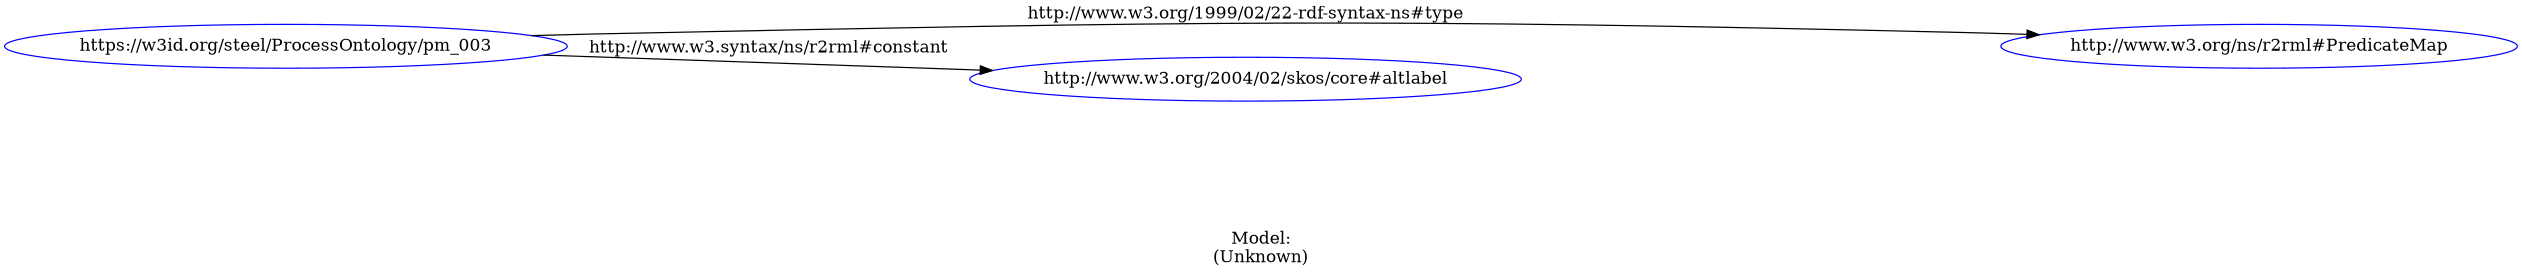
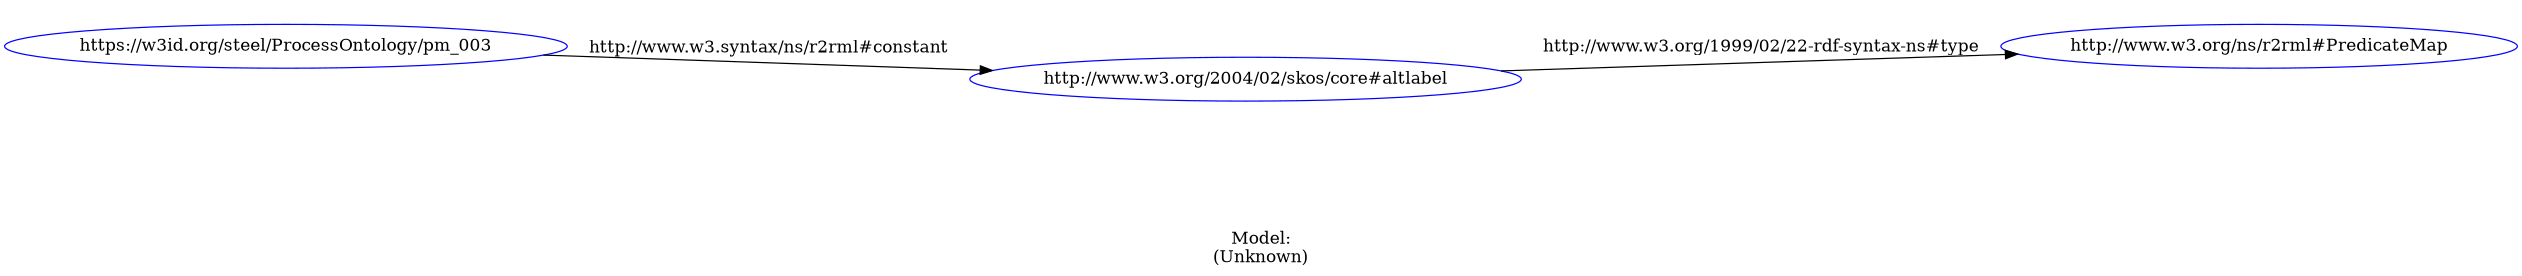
edge "https://w3id.org/steel/ProcessOntology/pm_003" -> "http://www.w3.org/ns/r2rml#PredicateMap": now "http://www.w3.org/2004/02/skos/core#altlabel" -> "http://www.w3.org/ns/r2rml#PredicateMap"
